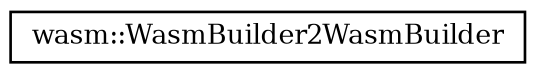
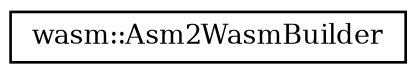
node "wasm::WasmBuilder2WasmBuilder": label "wasm::WasmBuilder2WasmBuilder" -> "wasm::Asm2WasmBuilder"
